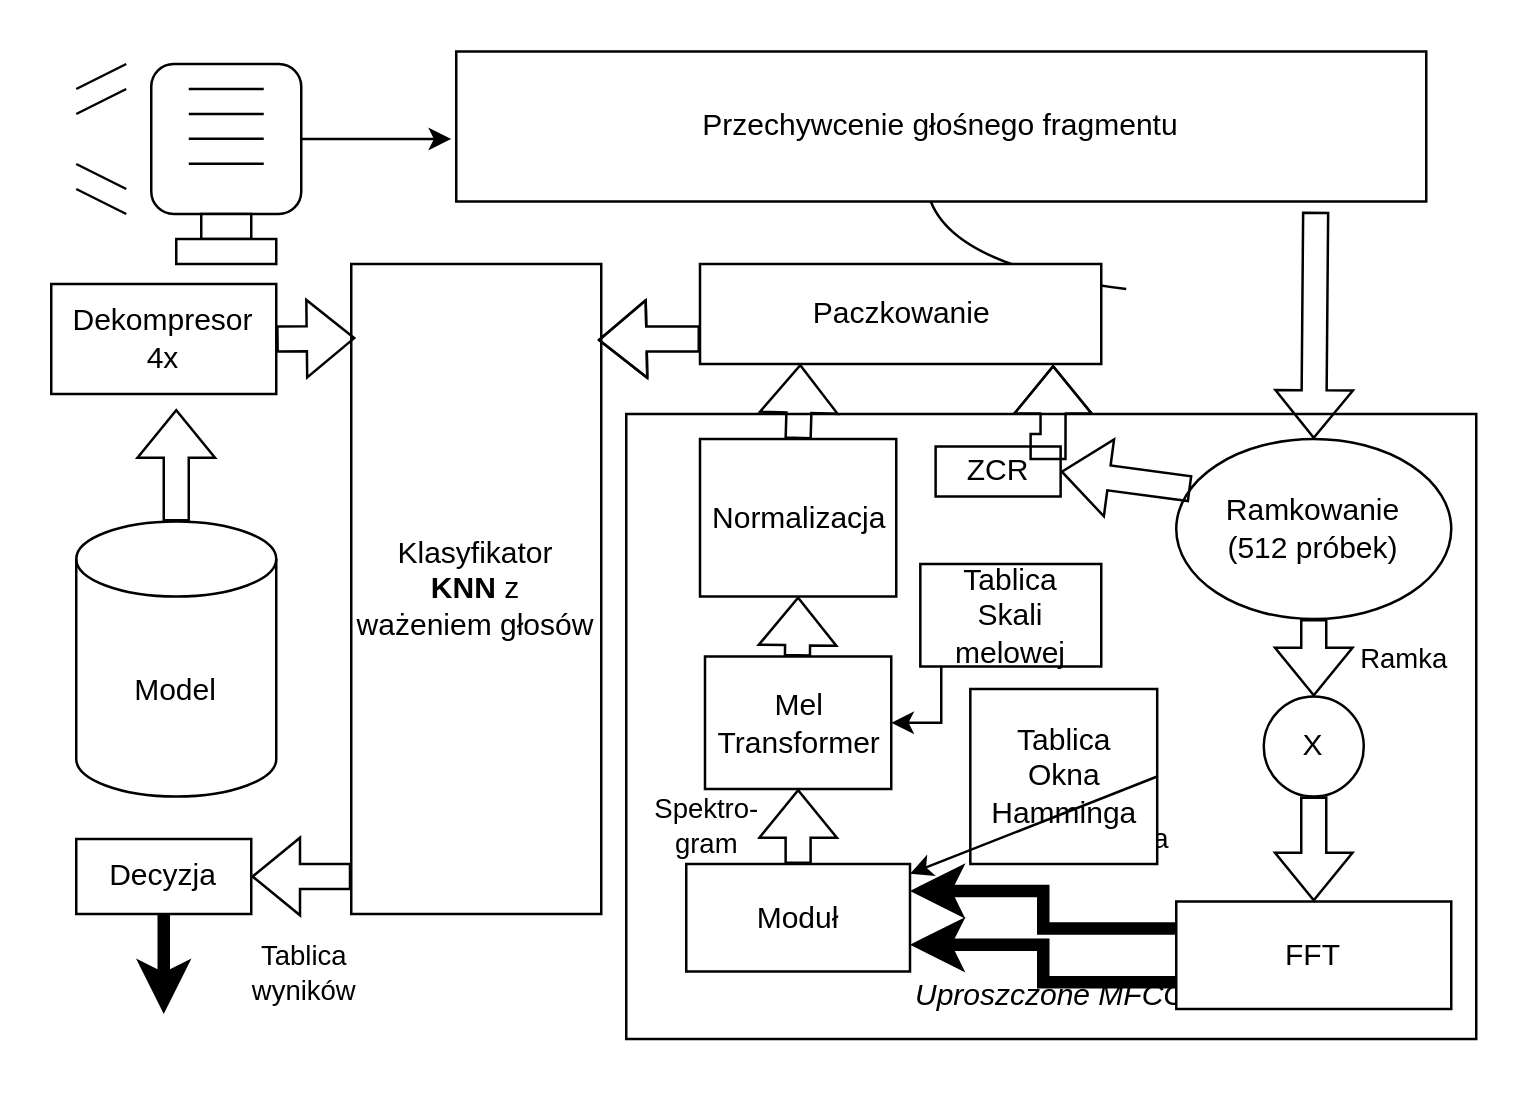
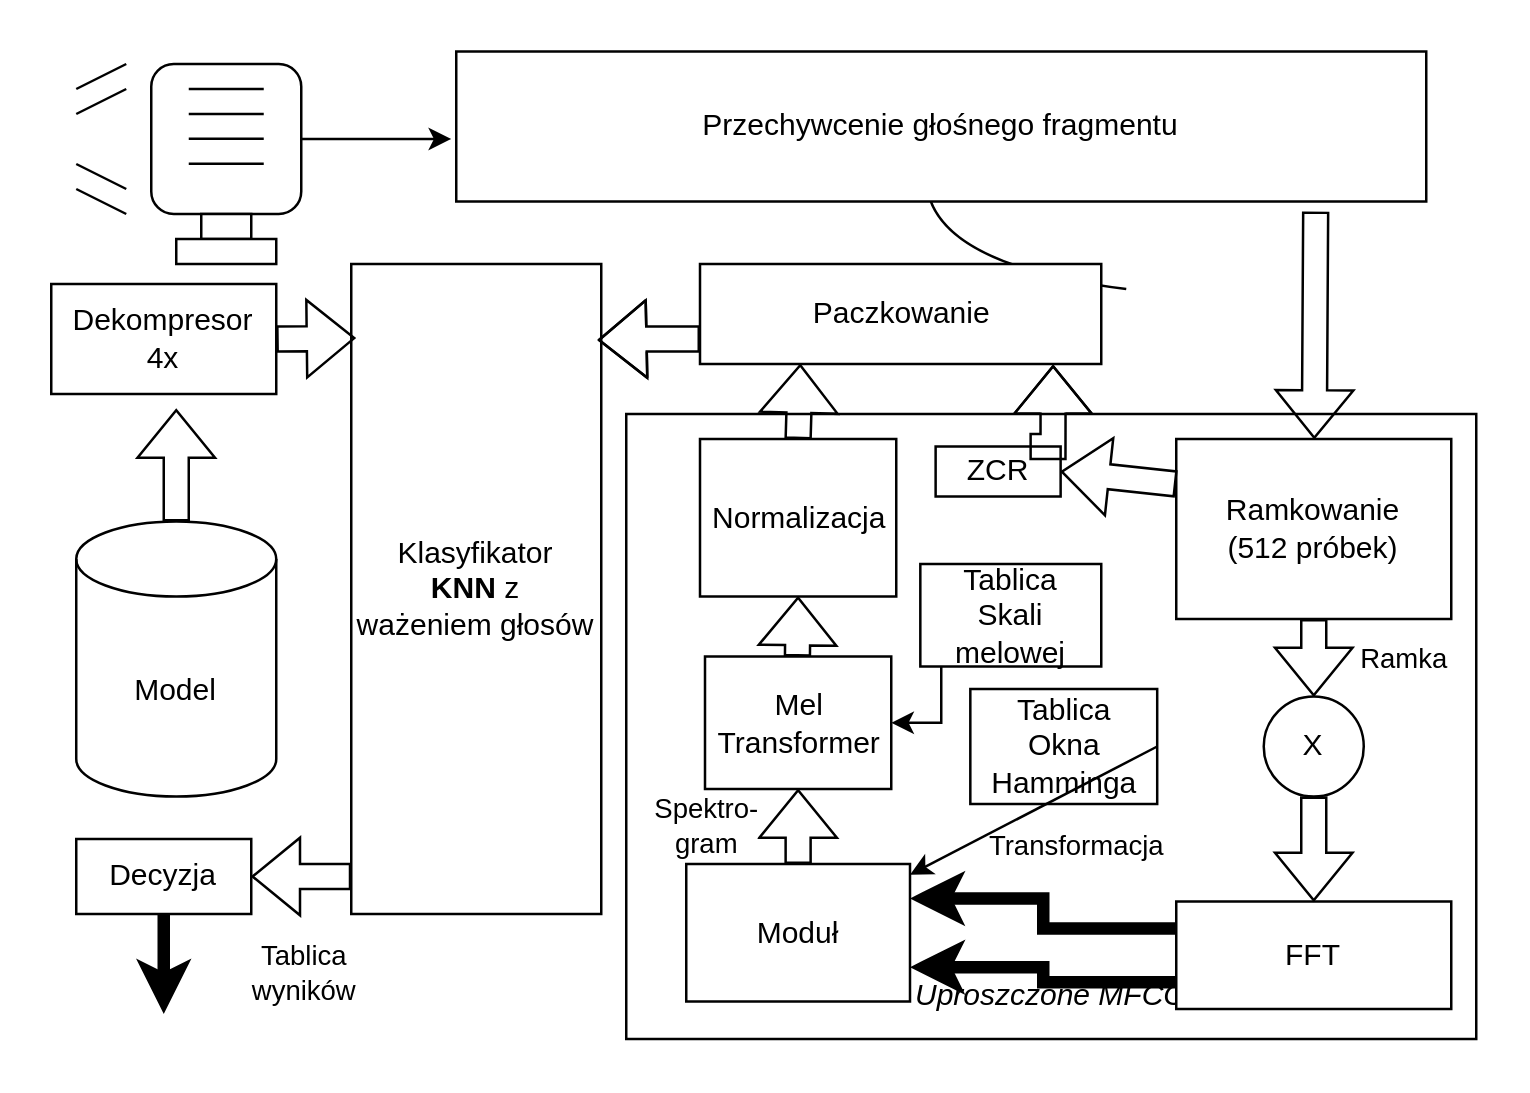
node "Ramkowanie (512 próbek)": shape ellipse -> rectangle
node "Tablica Okna Hamminga": size 187x175 -> 187x115
node "Moduł": size 224x108 -> 224x138
